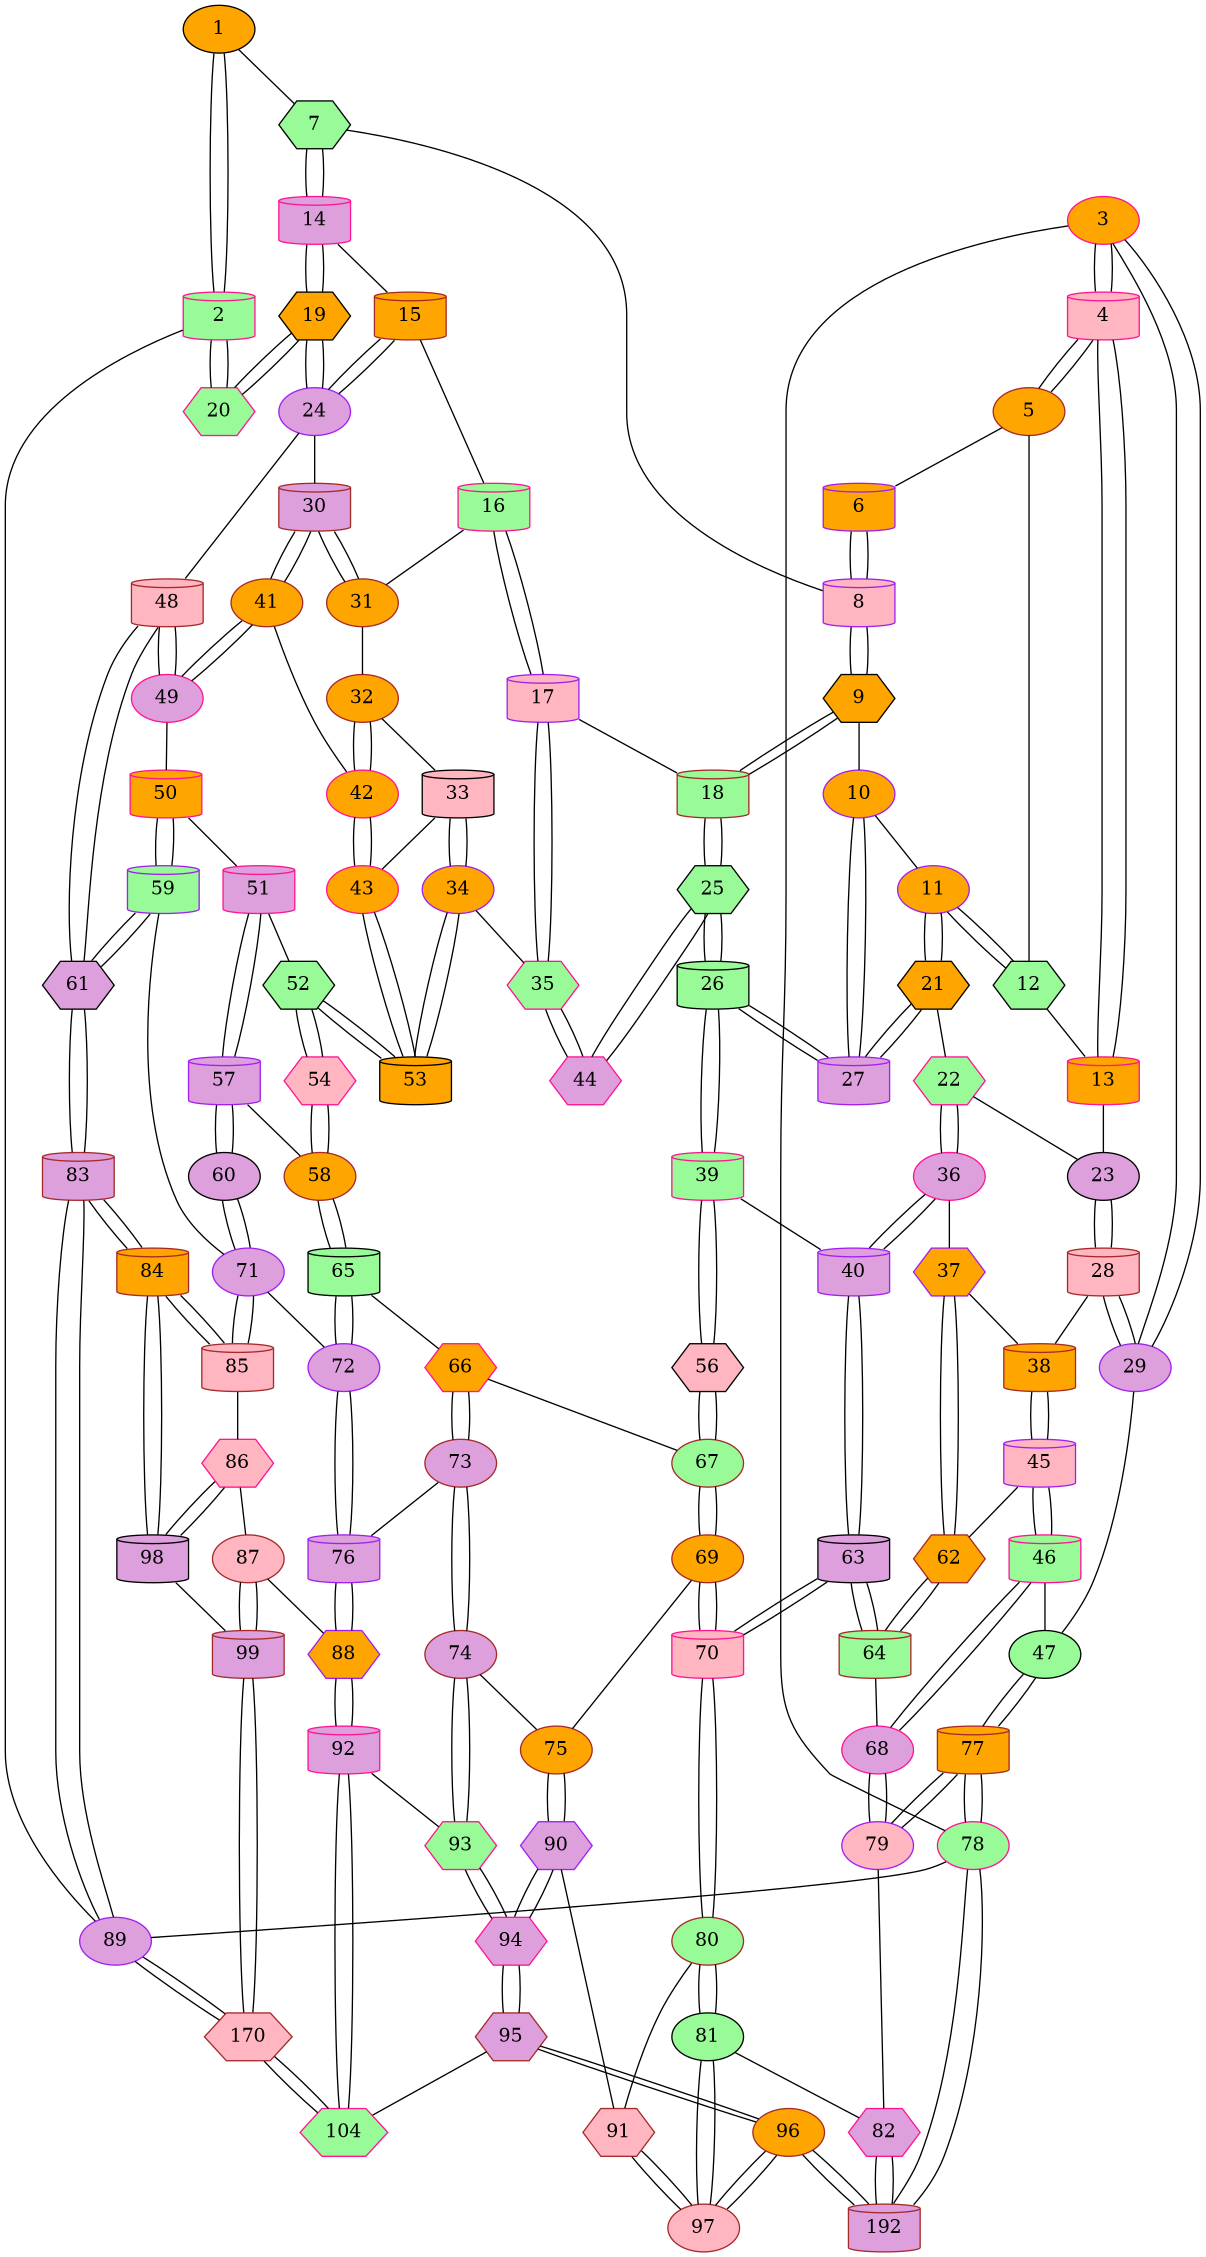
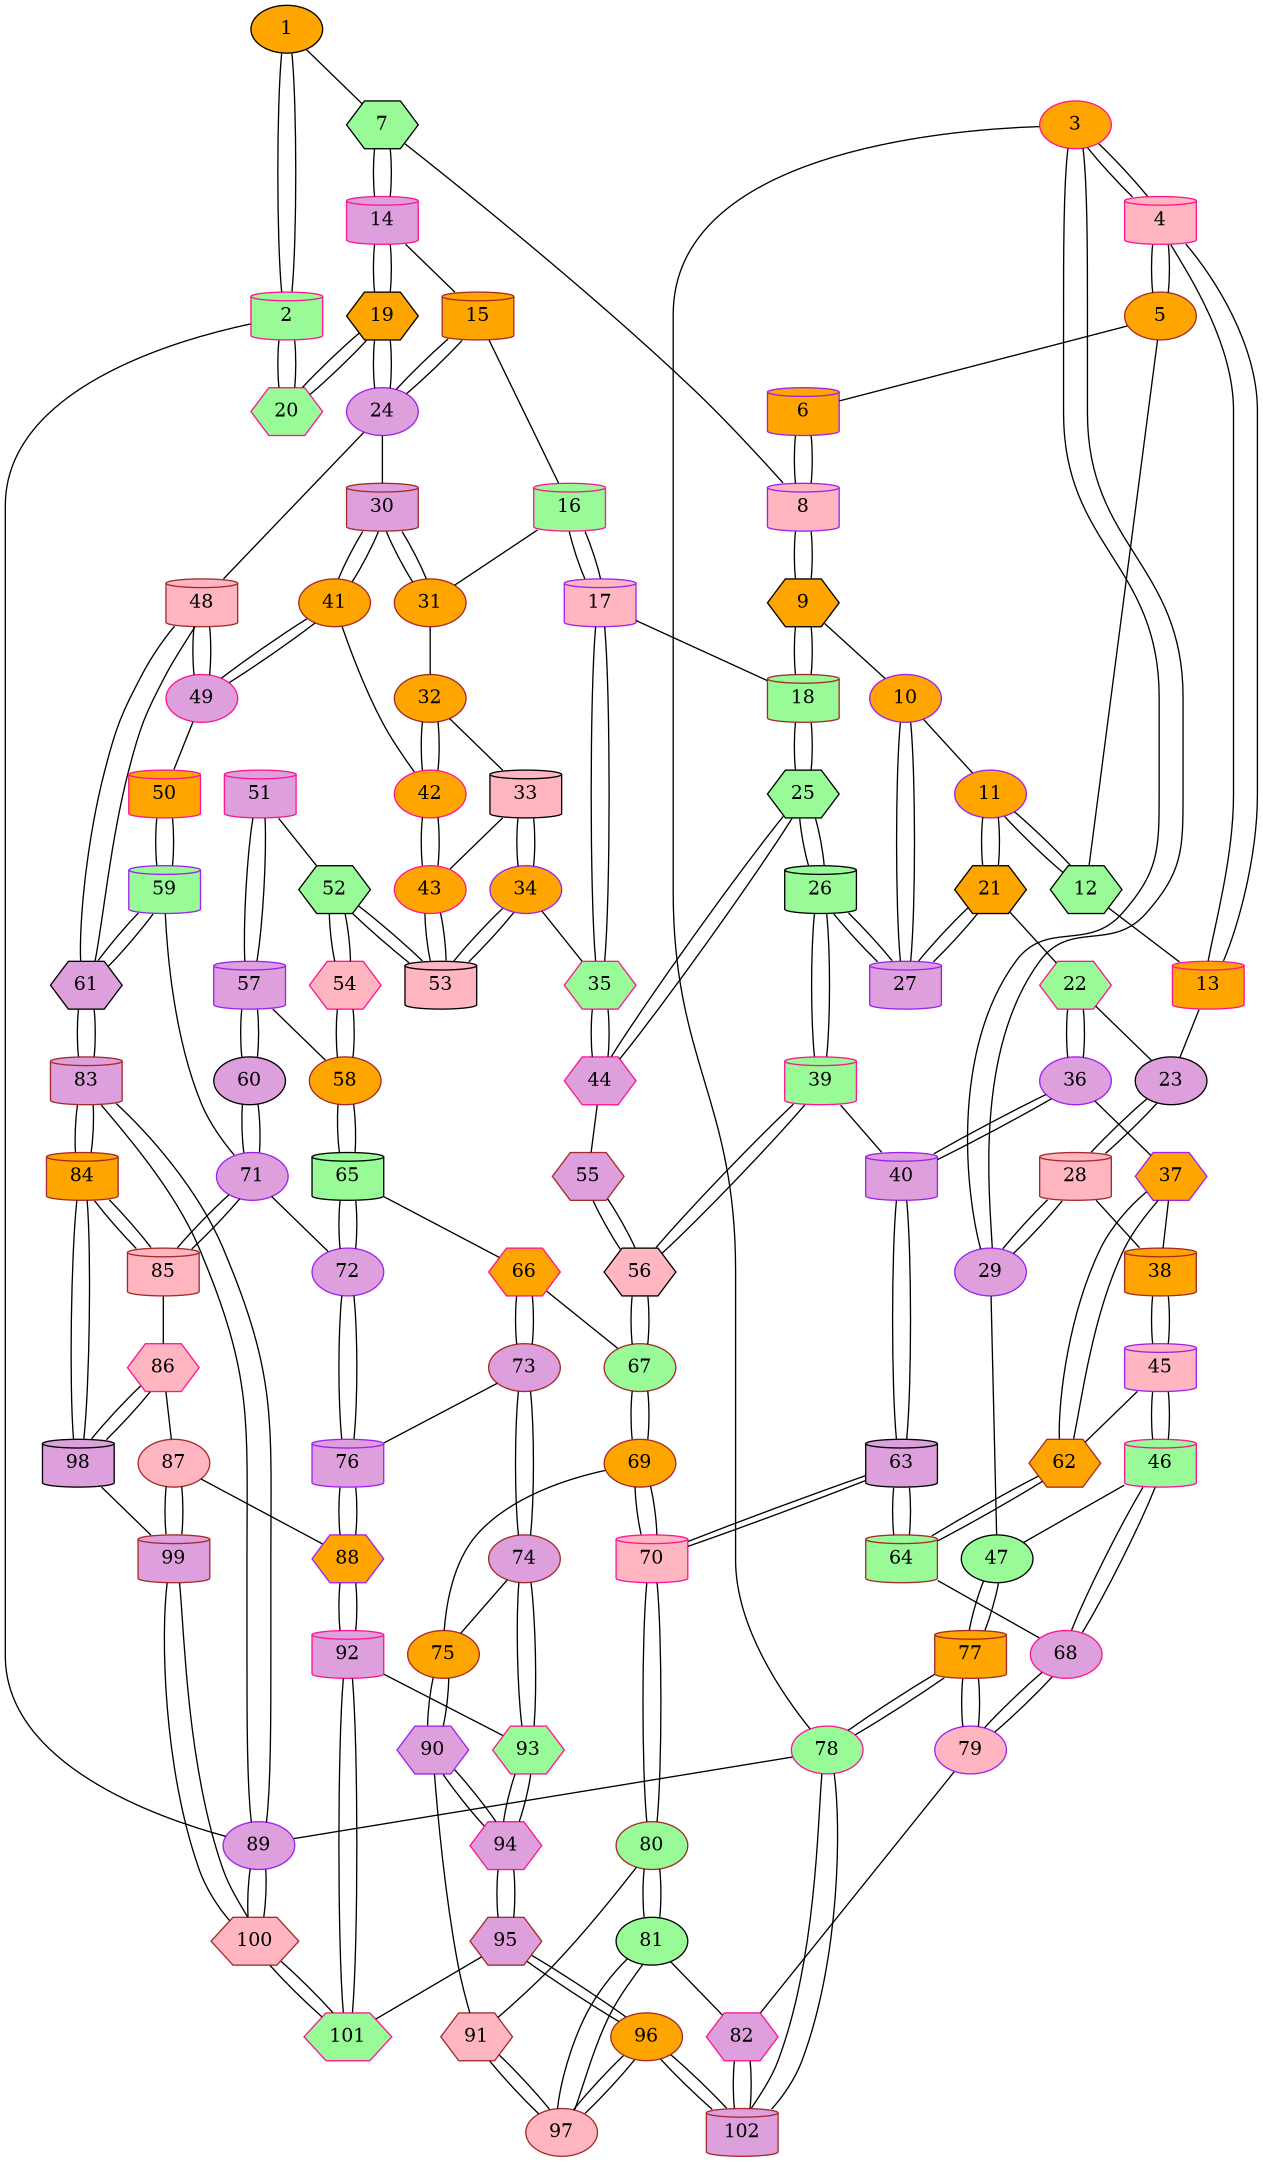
edge "50" -- "51": removed
node "53": fillcolor orange -> lightpink
node "55": added
node "36": color deeppink -> purple
node "170": label "170" -> "100"
node "104": label "104" -> "101"
node "192": label "192" -> "102"
